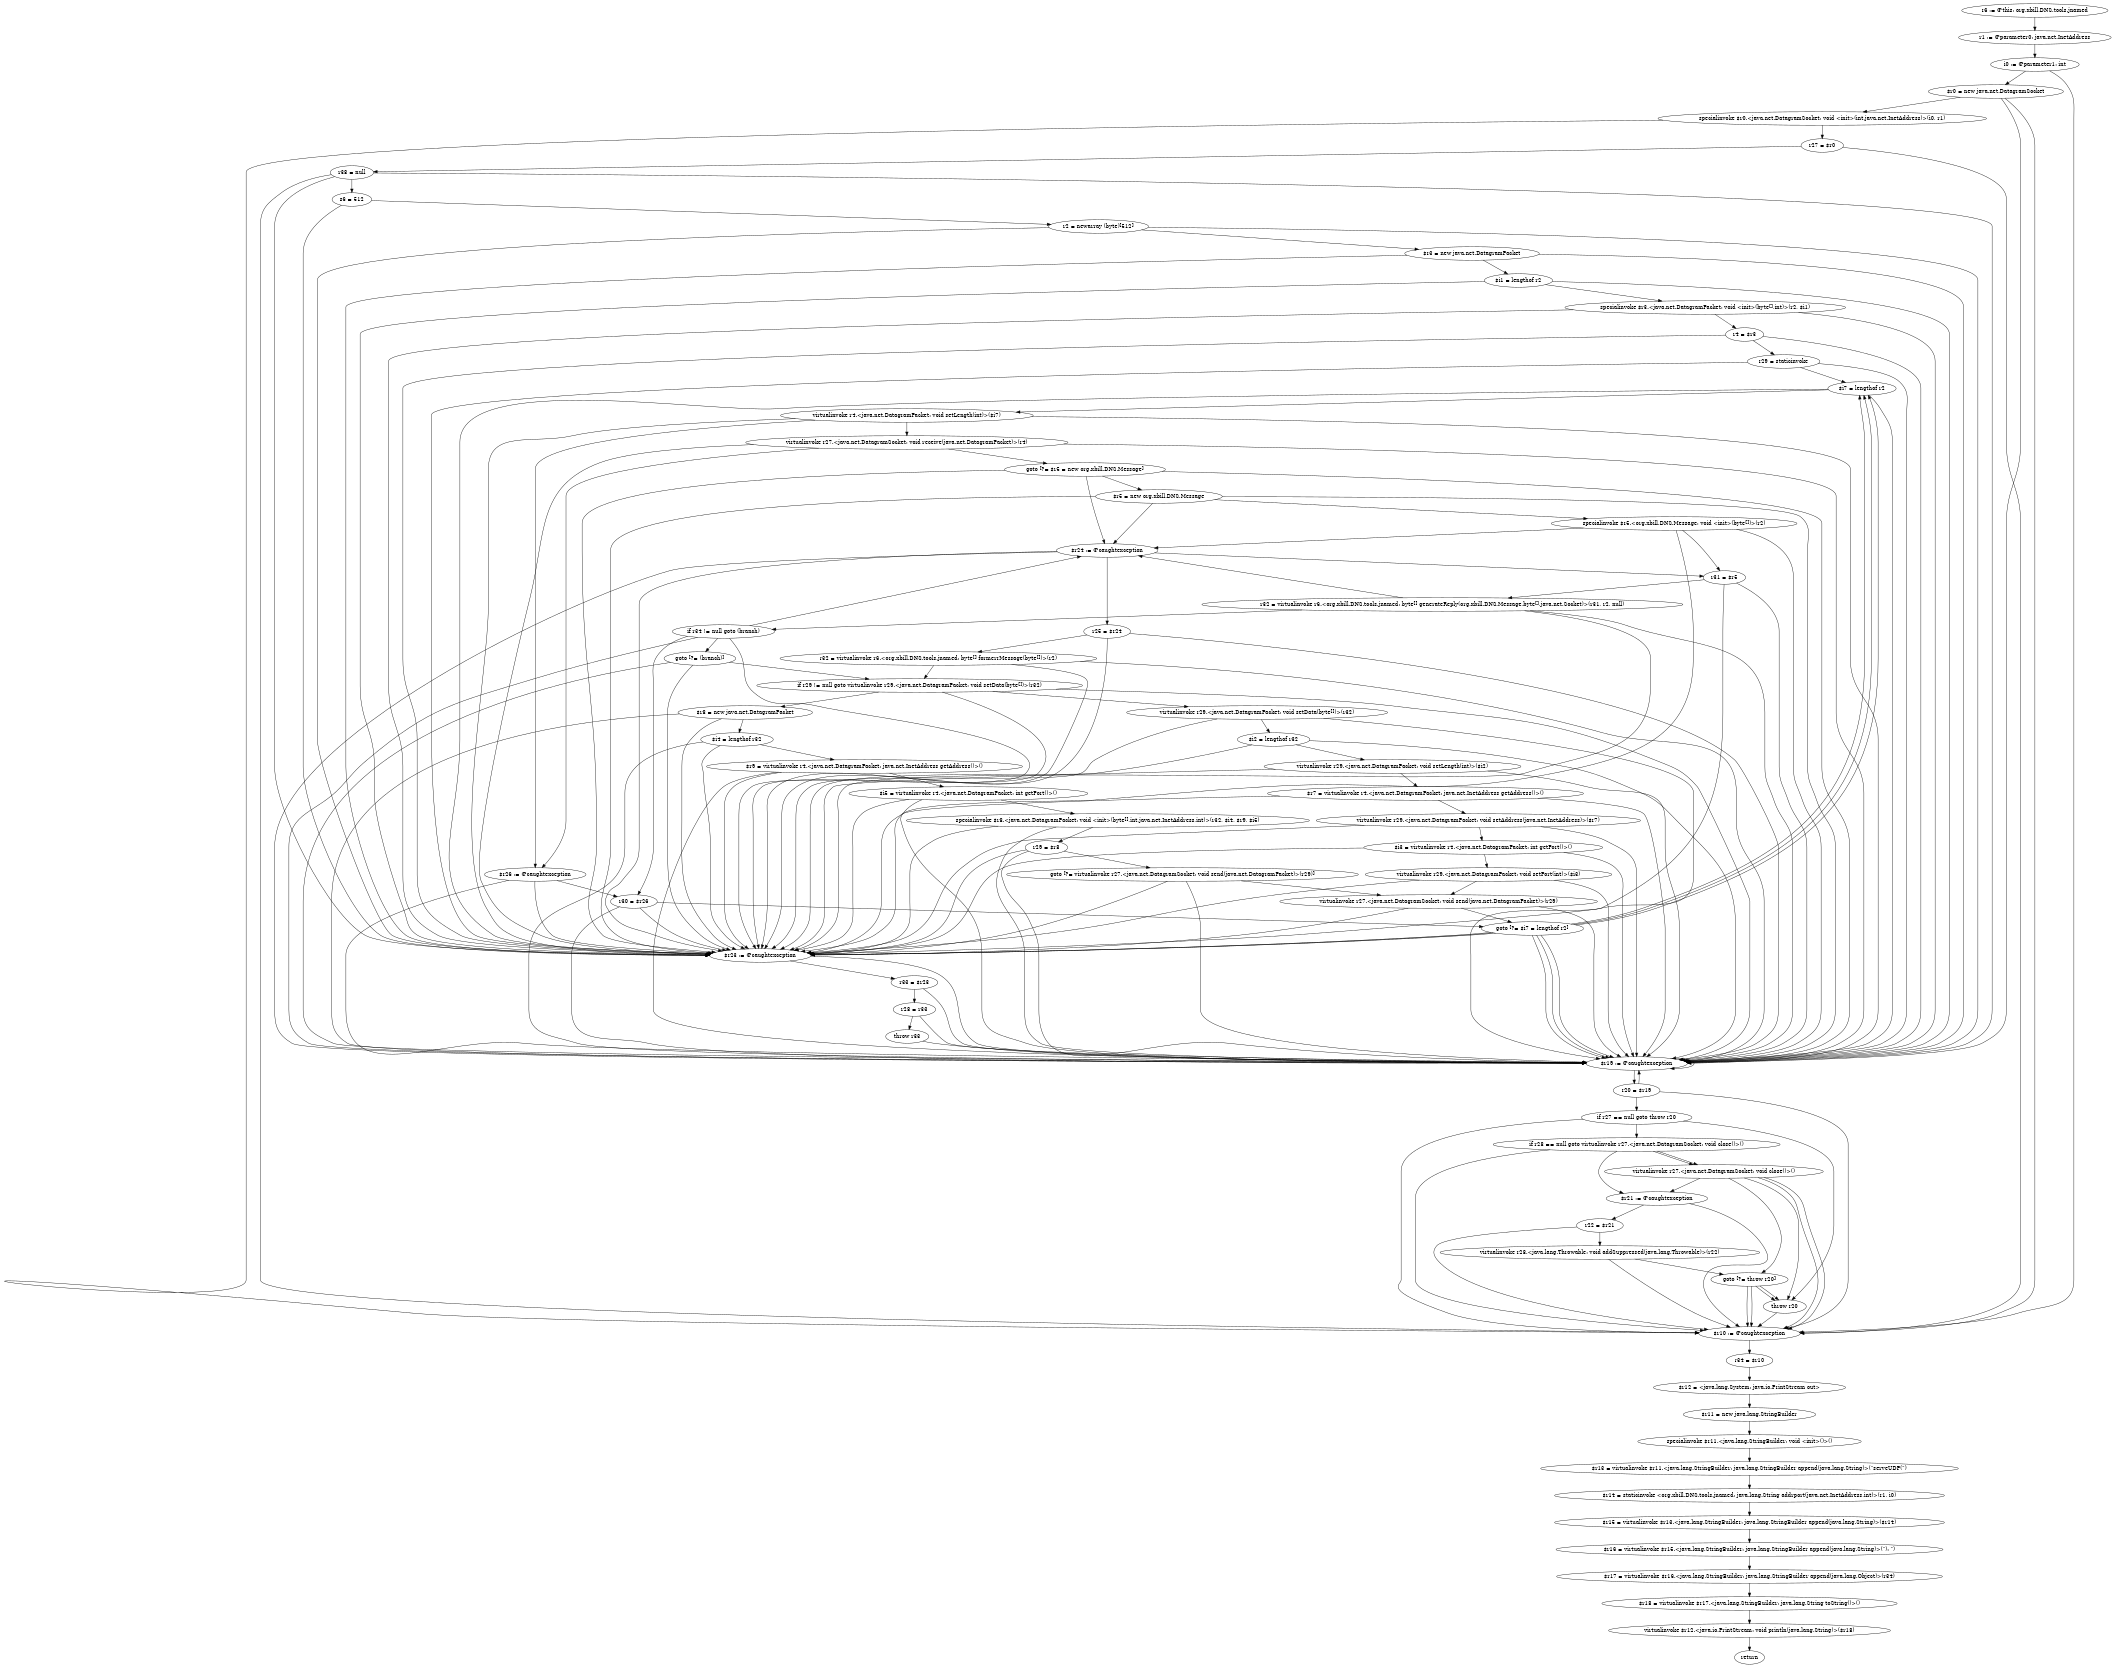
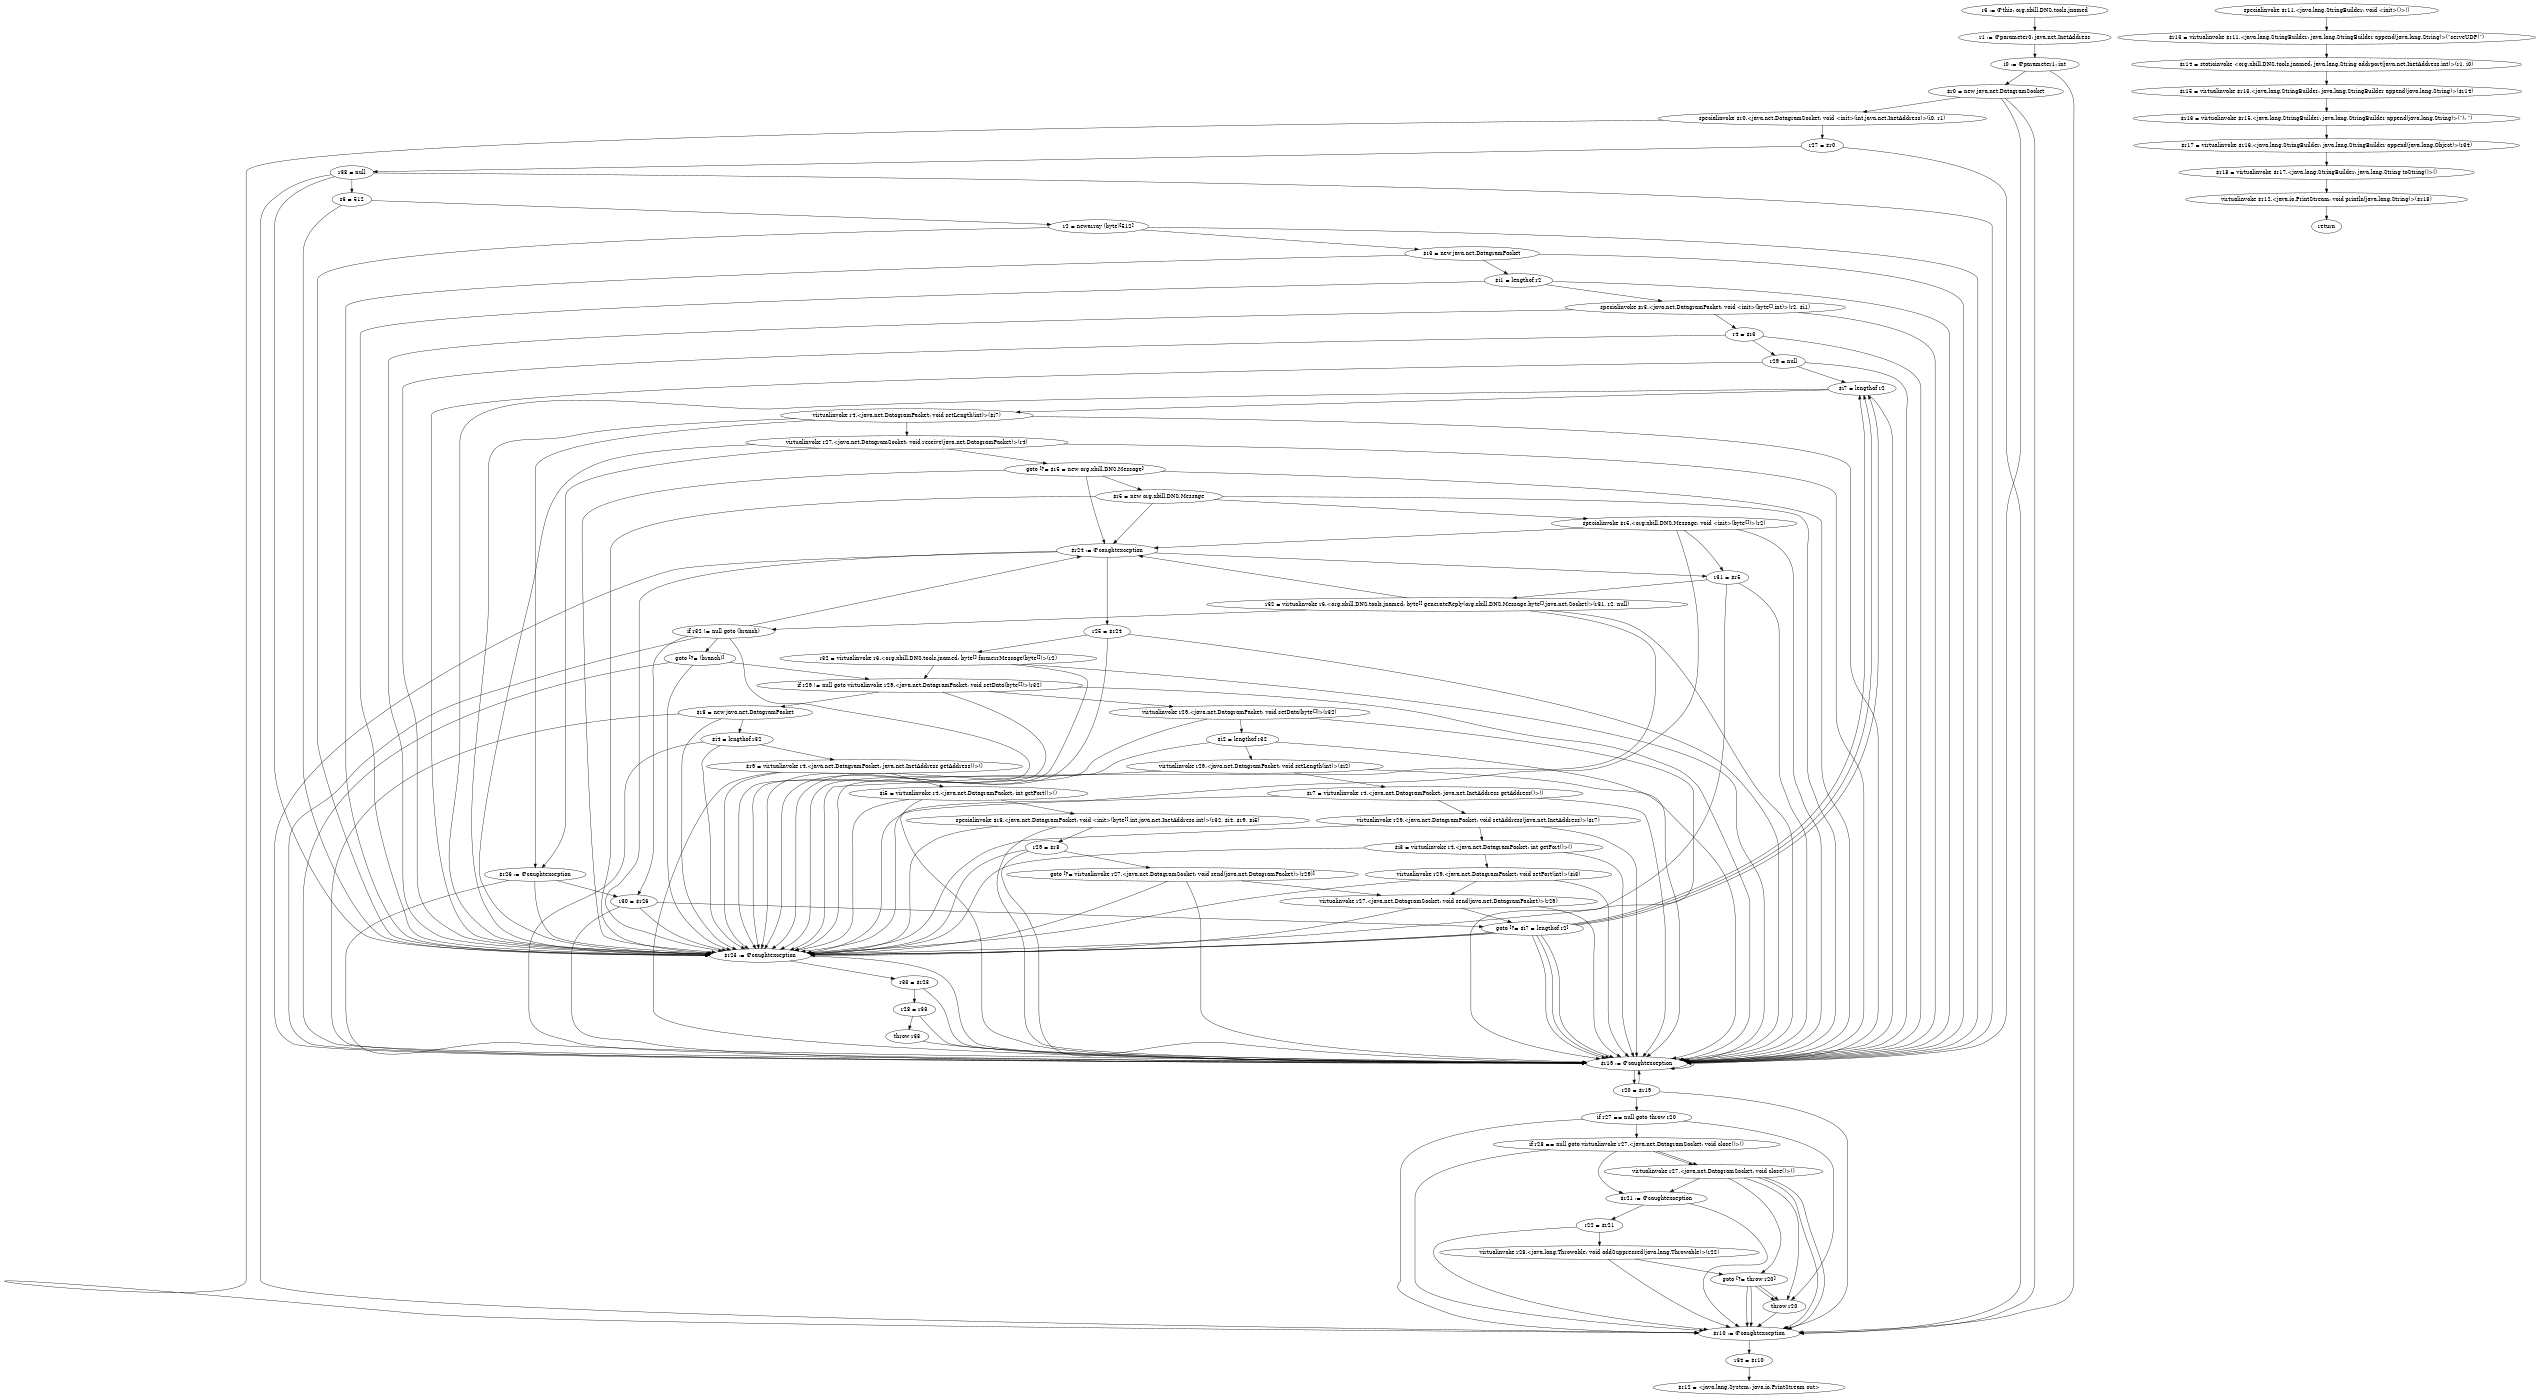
node "r29 = staticinvoke": label "r29 = staticinvoke" -> "r29 = null"
node "if r34 != null goto (branch)": label "if r34 != null goto (branch)" -> "if r32 != null goto (branch)"
node "$r11 = new java.lang.StringBuilder": removed
